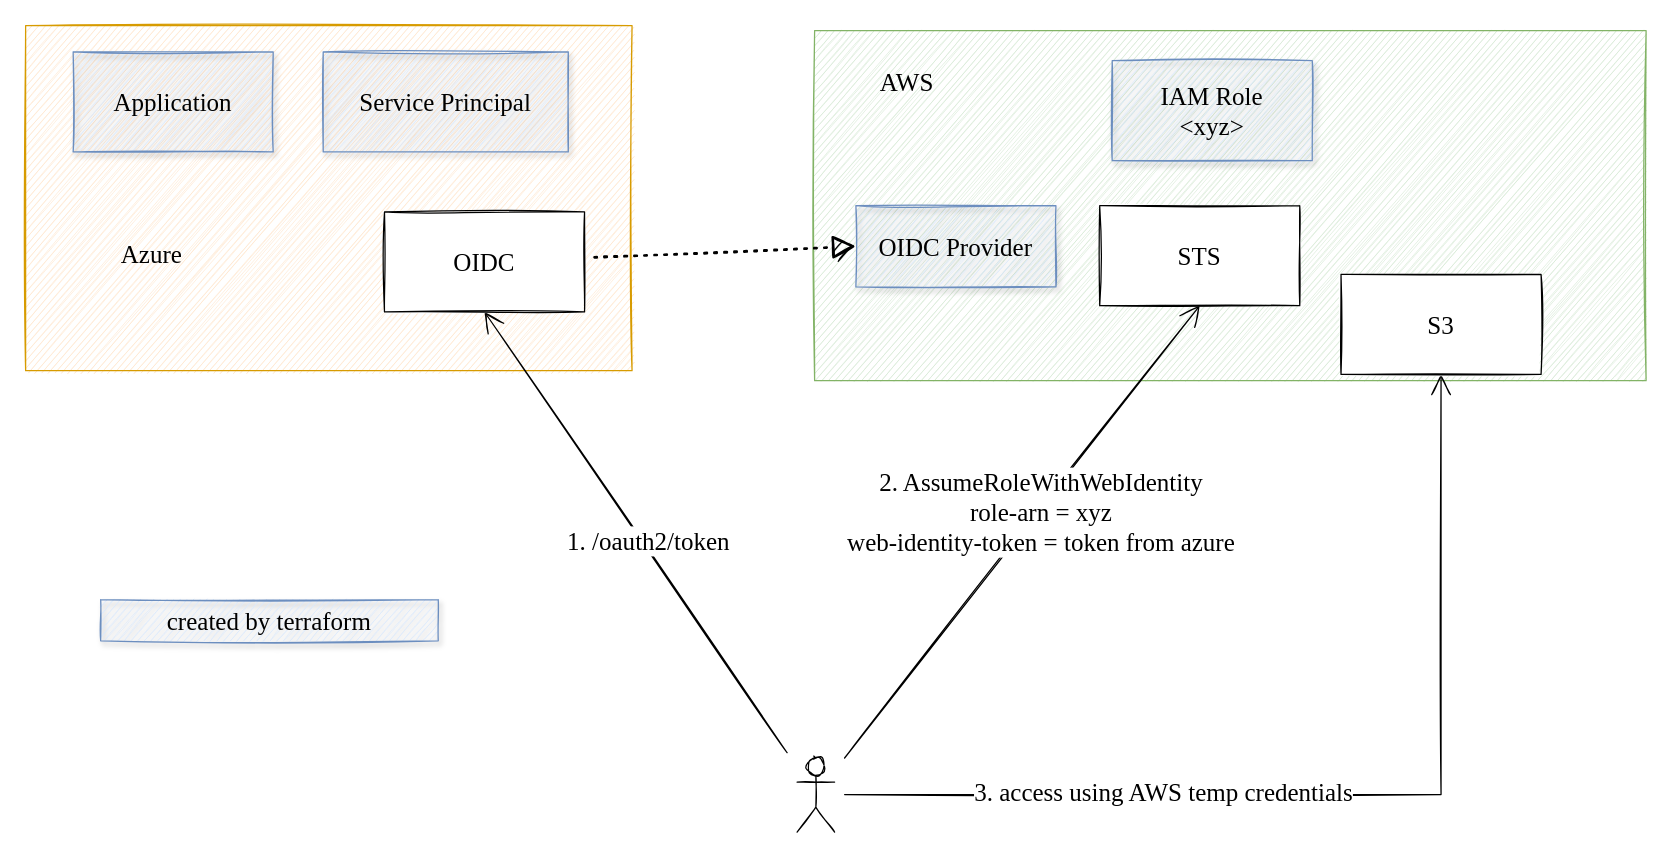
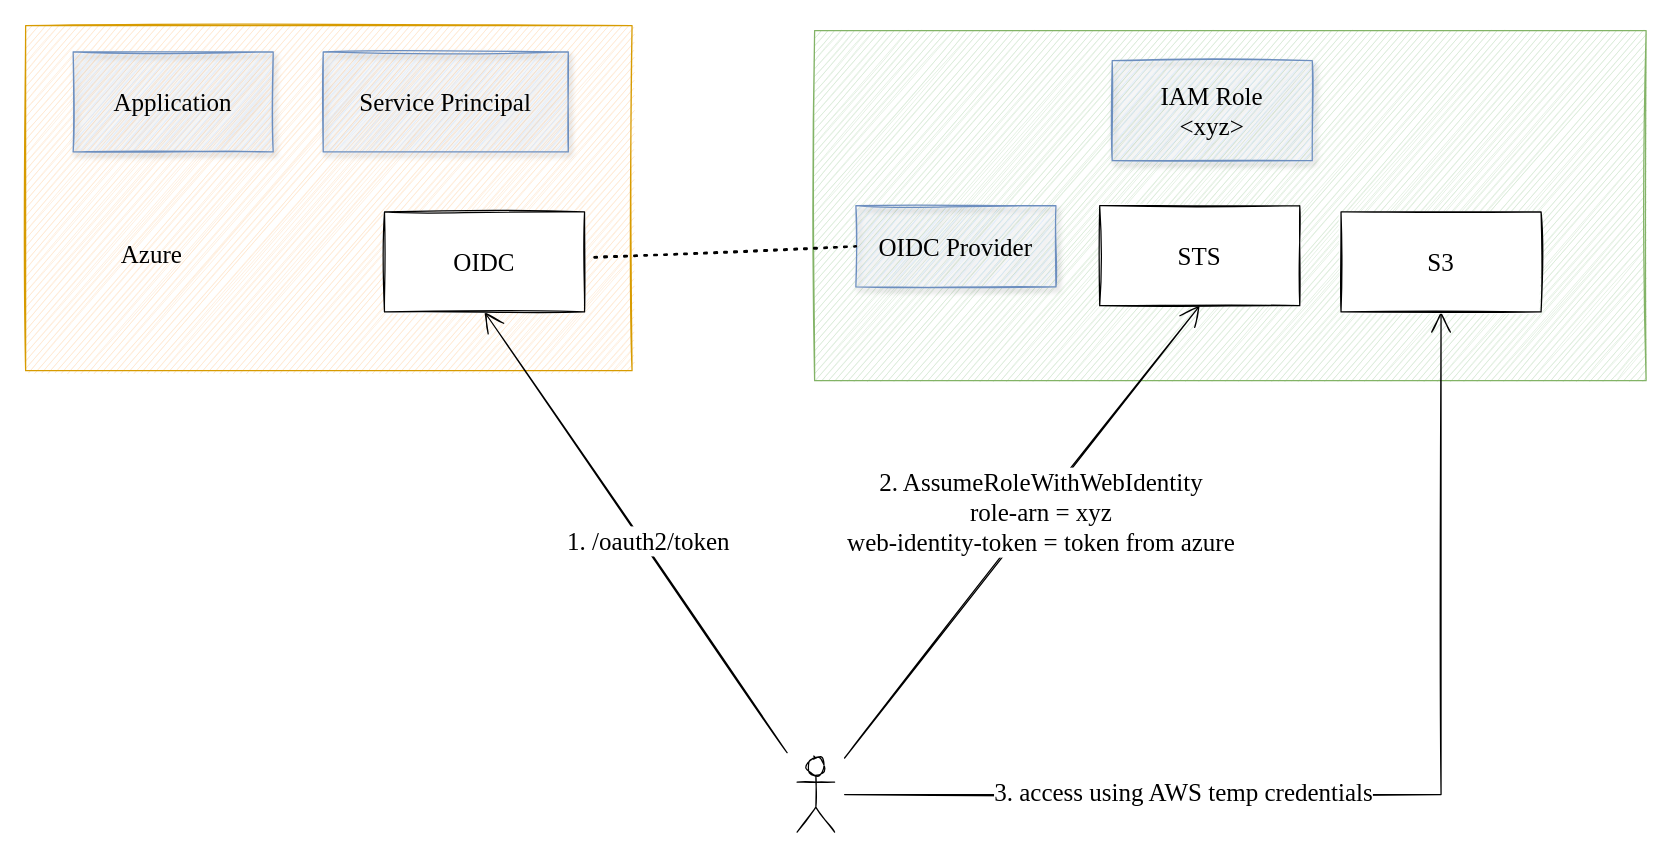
node "AWS": removed
edge "OIDC" -> "OIDC Provider": arrowhead block -> none
node "S3": moved (1441, 324) -> (1441, 262)
node "created by terraform": removed
